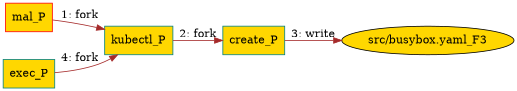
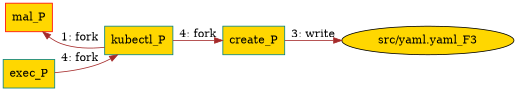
edge "mal_P" -> "kubectl_P": reversed
edge "kubectl_P" -> "create_P": label "2: fork" -> "4: fork"
node "src/busybox.yaml_F3": label "src/busybox.yaml_F3" -> "src/yaml.yaml_F3"
